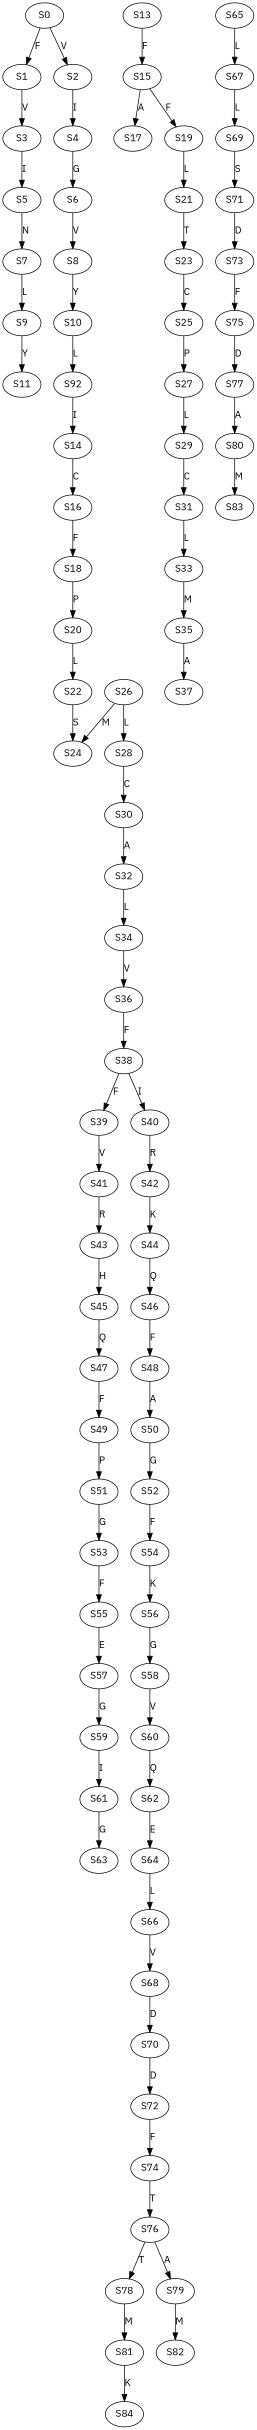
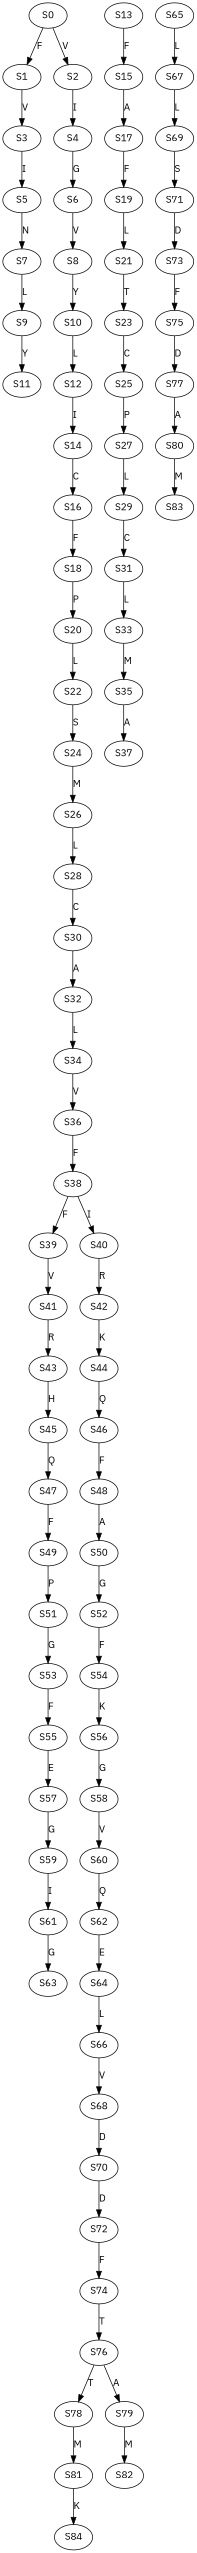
edge "S15" -> "S19": now "S17" -> "S19"
node "S92": label "S92" -> "S12"
edge "S26" -> "S24": reversed
